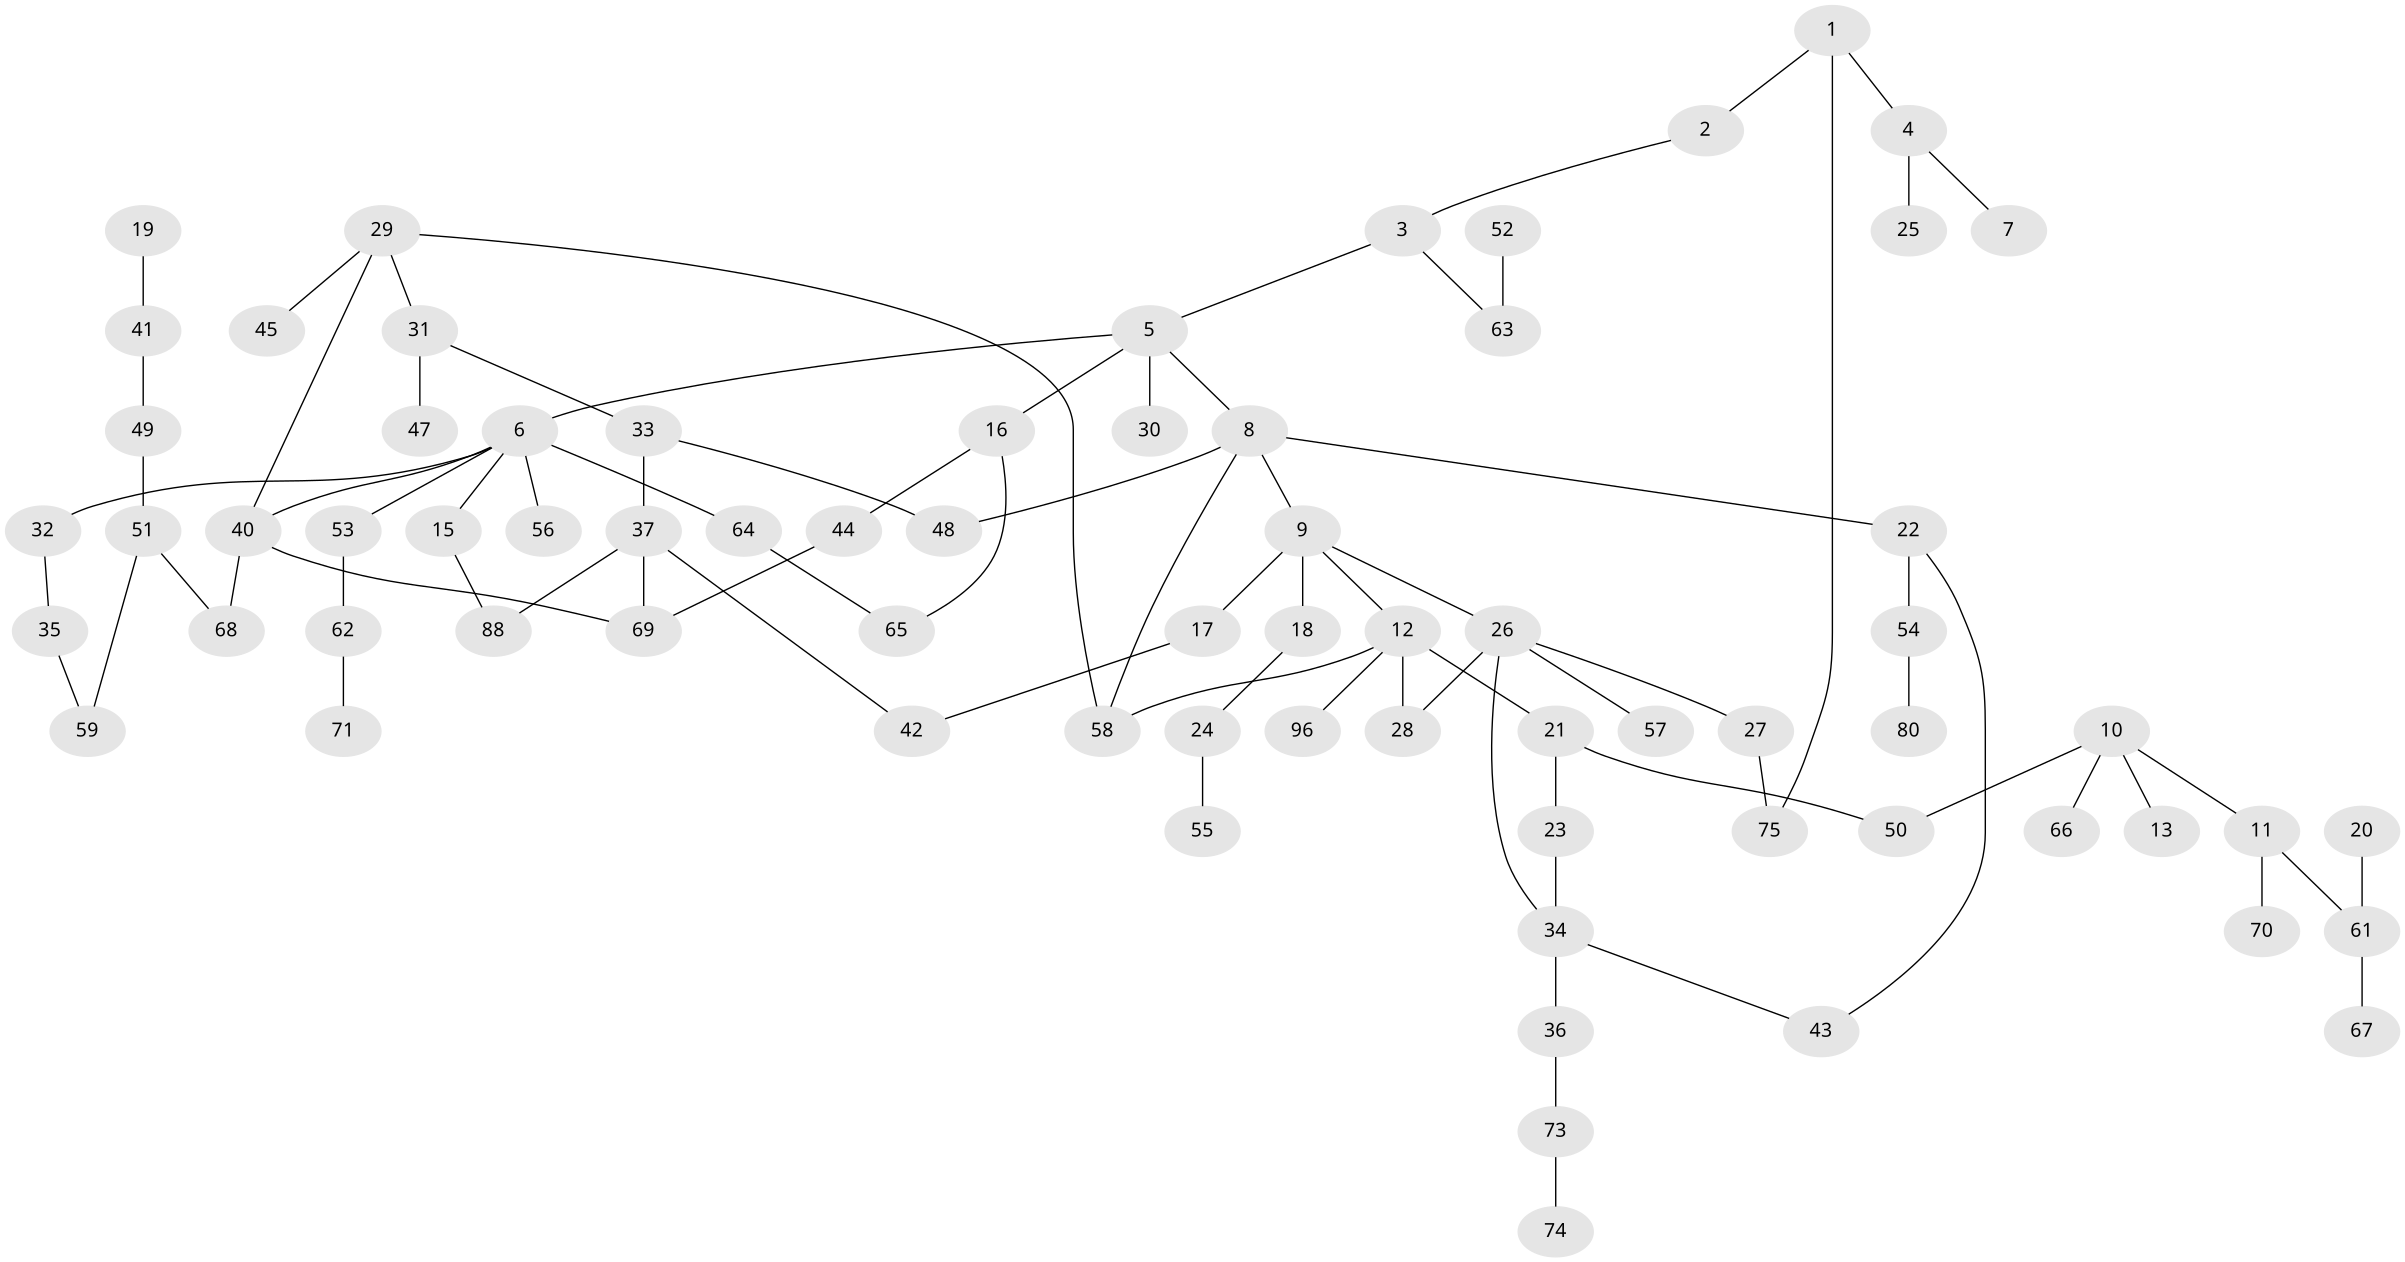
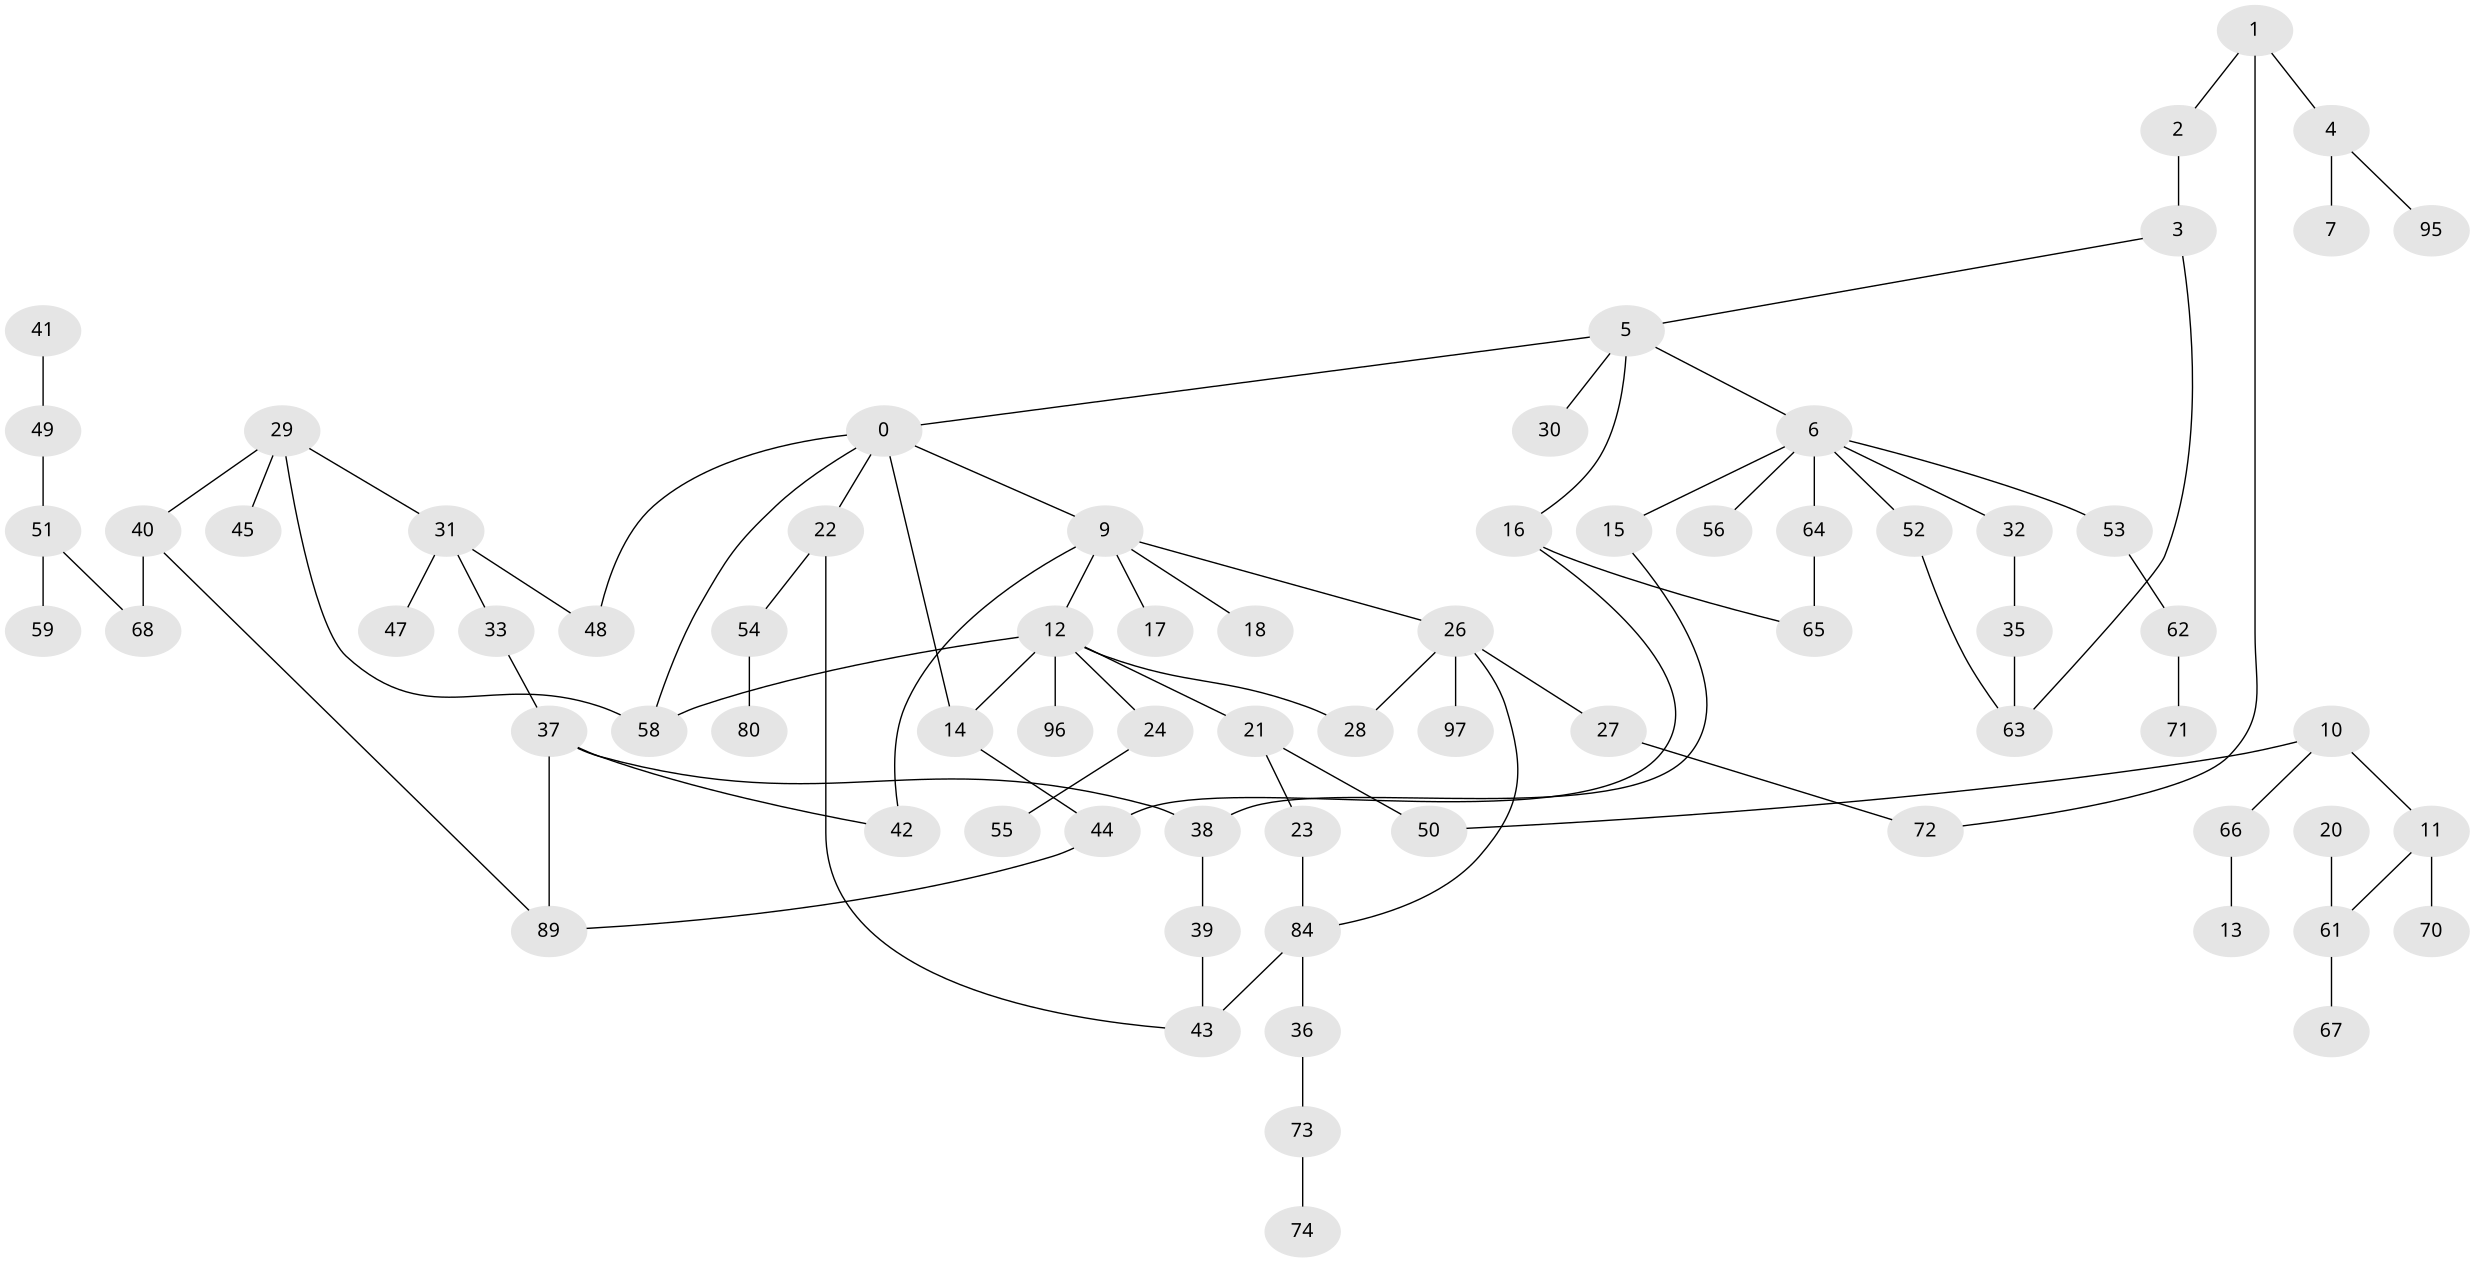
node "19": removed
node "25": label "25" -> "95"
node "8": label "8" -> "0"
edge "33" -- "48": now "31" -- "48"
edge "6" -- "40": now "6" -- "52"
node "88": label "88" -> "38"
node "69": label "69" -> "89"
edge "18" -- "24": now "12" -- "24"
edge "35" -- "59": now "35" -- "63"
edge "17" -- "42": now "9" -- "42"
node "14": added
node "57": label "57" -> "97"
edge "10" -- "13": now "66" -- "13"
node "75": label "75" -> "72"
node "39": added
node "34": label "34" -> "84"
